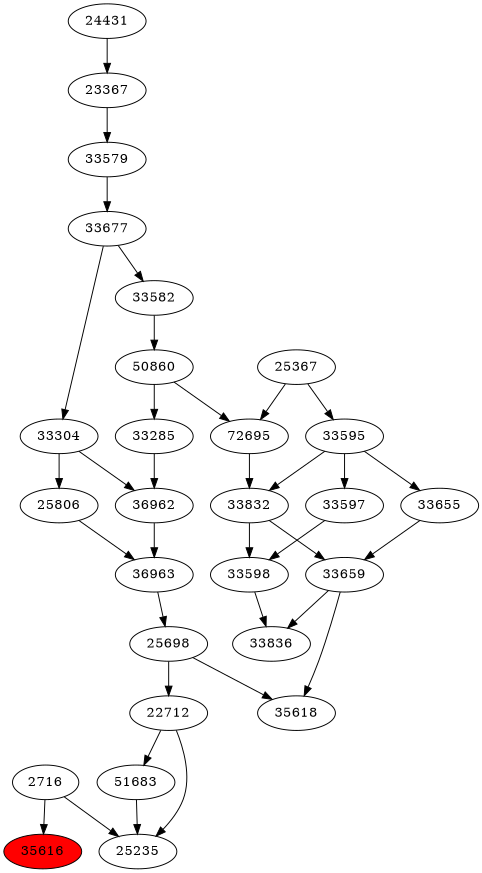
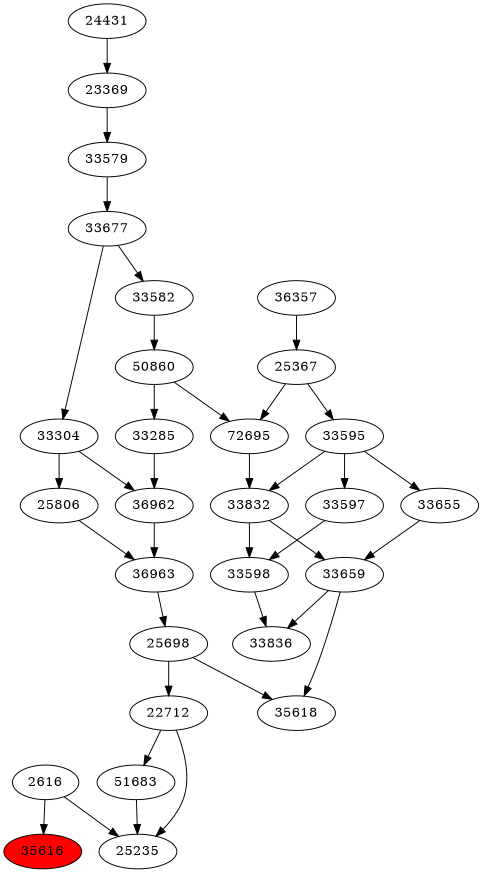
node "23367": label "23367" -> "23369"
node "36357": added
node "2716": label "2716" -> "2616"
